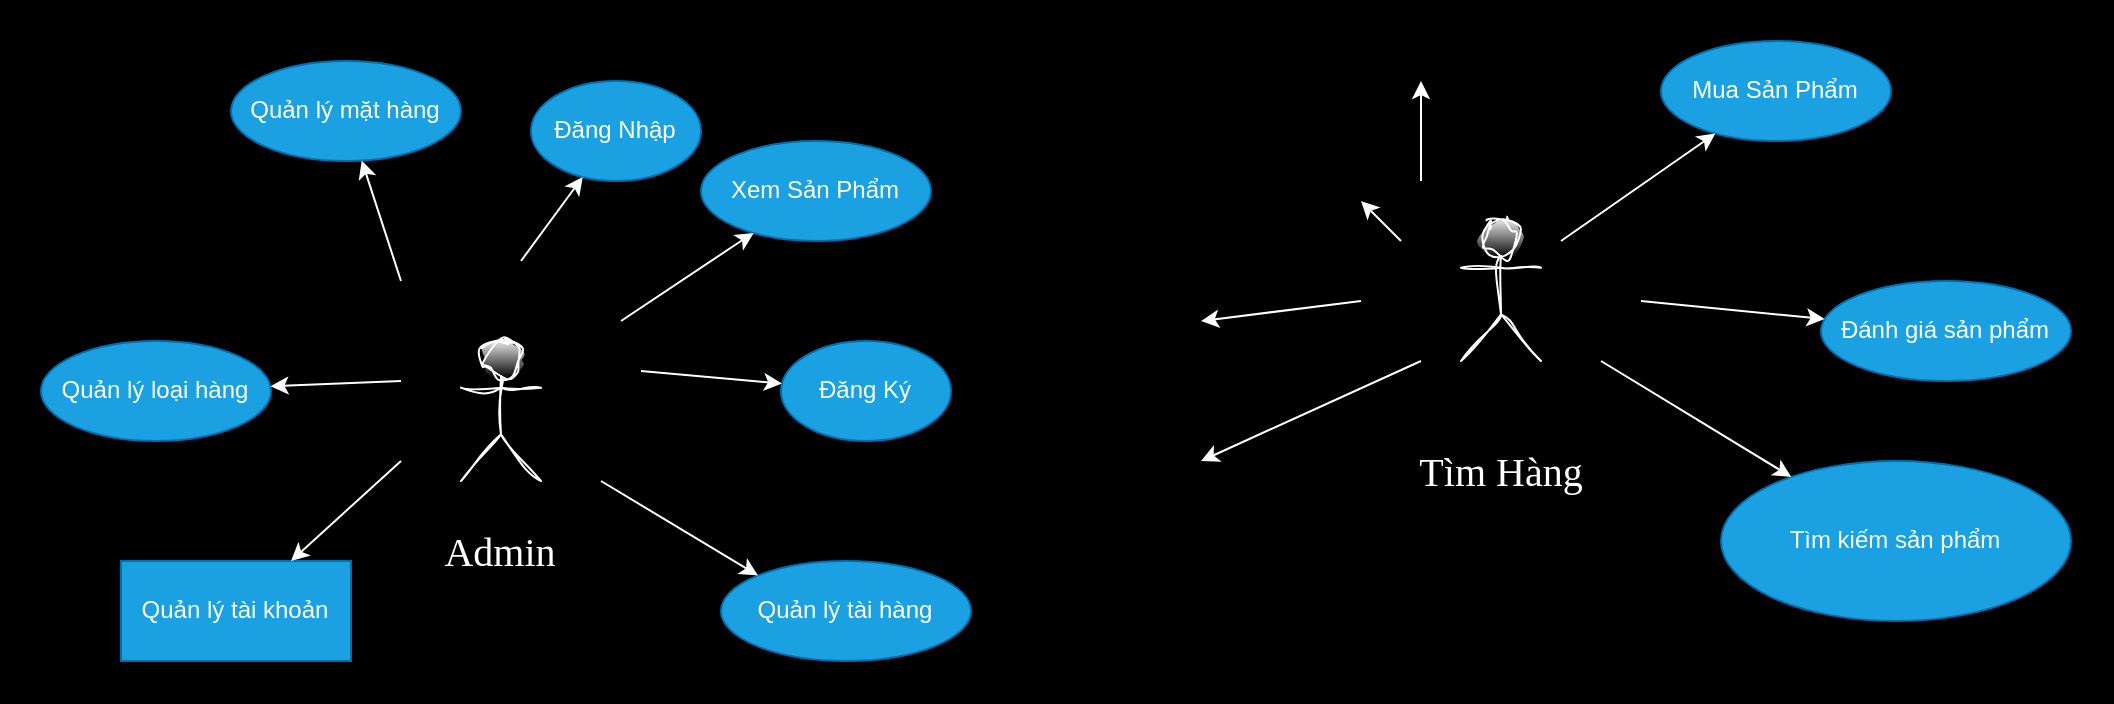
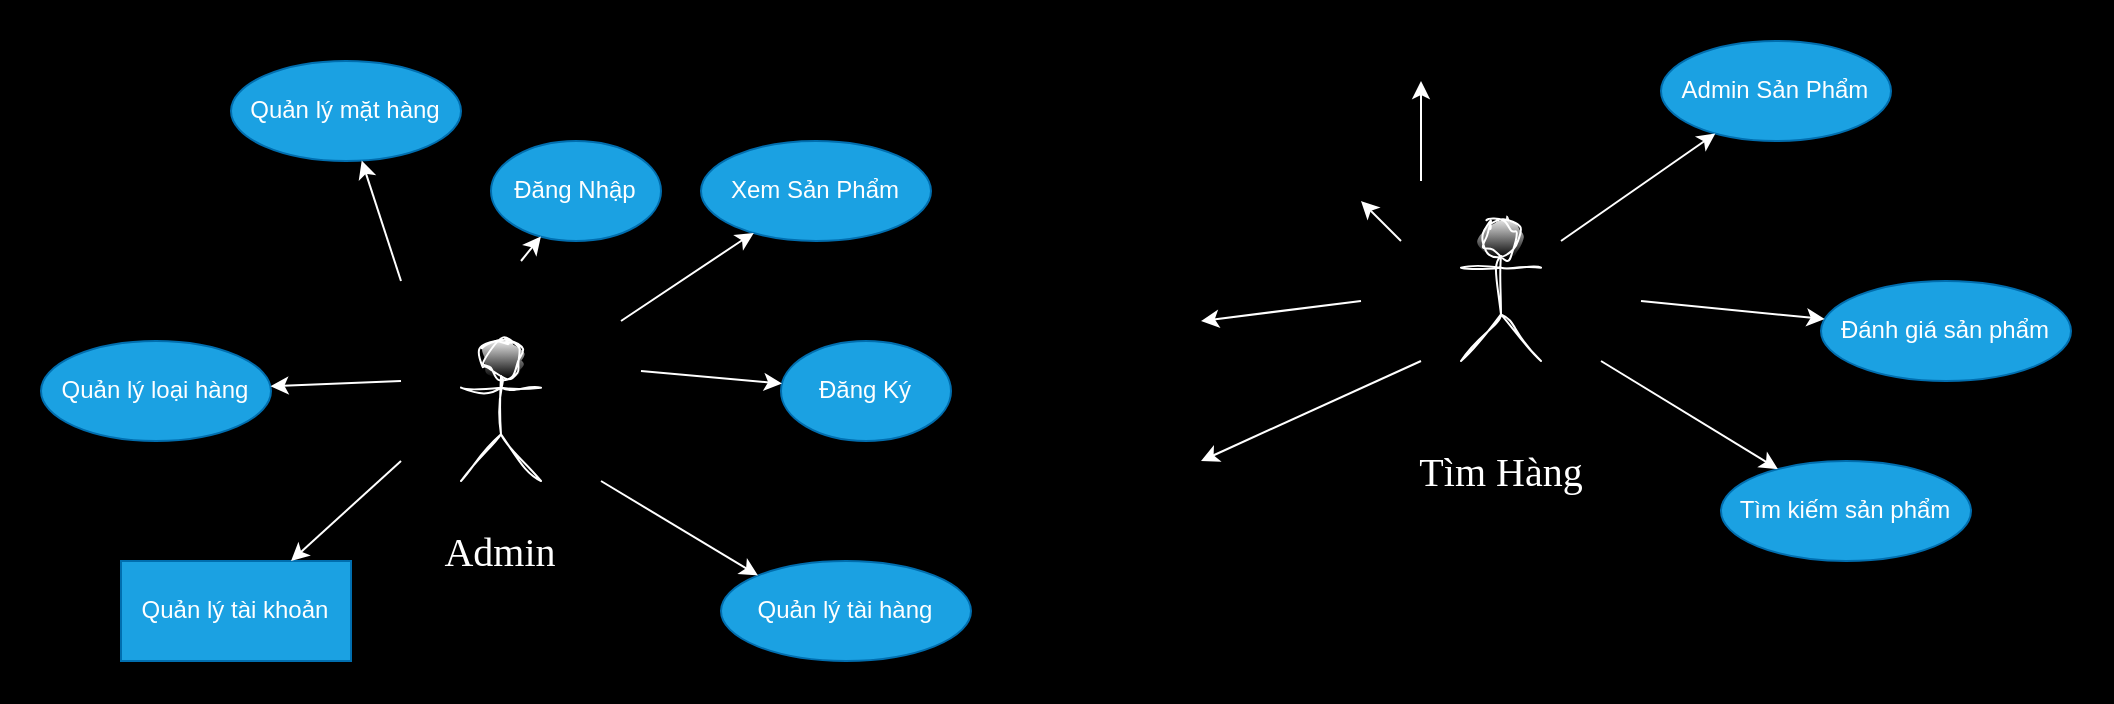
node "Mua Sản Phẩm": label "Mua Sản Phẩm" -> "Admin Sản Phẩm"
node "Đăng Nhập": moved (616, 131) -> (576, 191)
node "Tìm kiếm sản phẩm": size 350x160 -> 250x100
